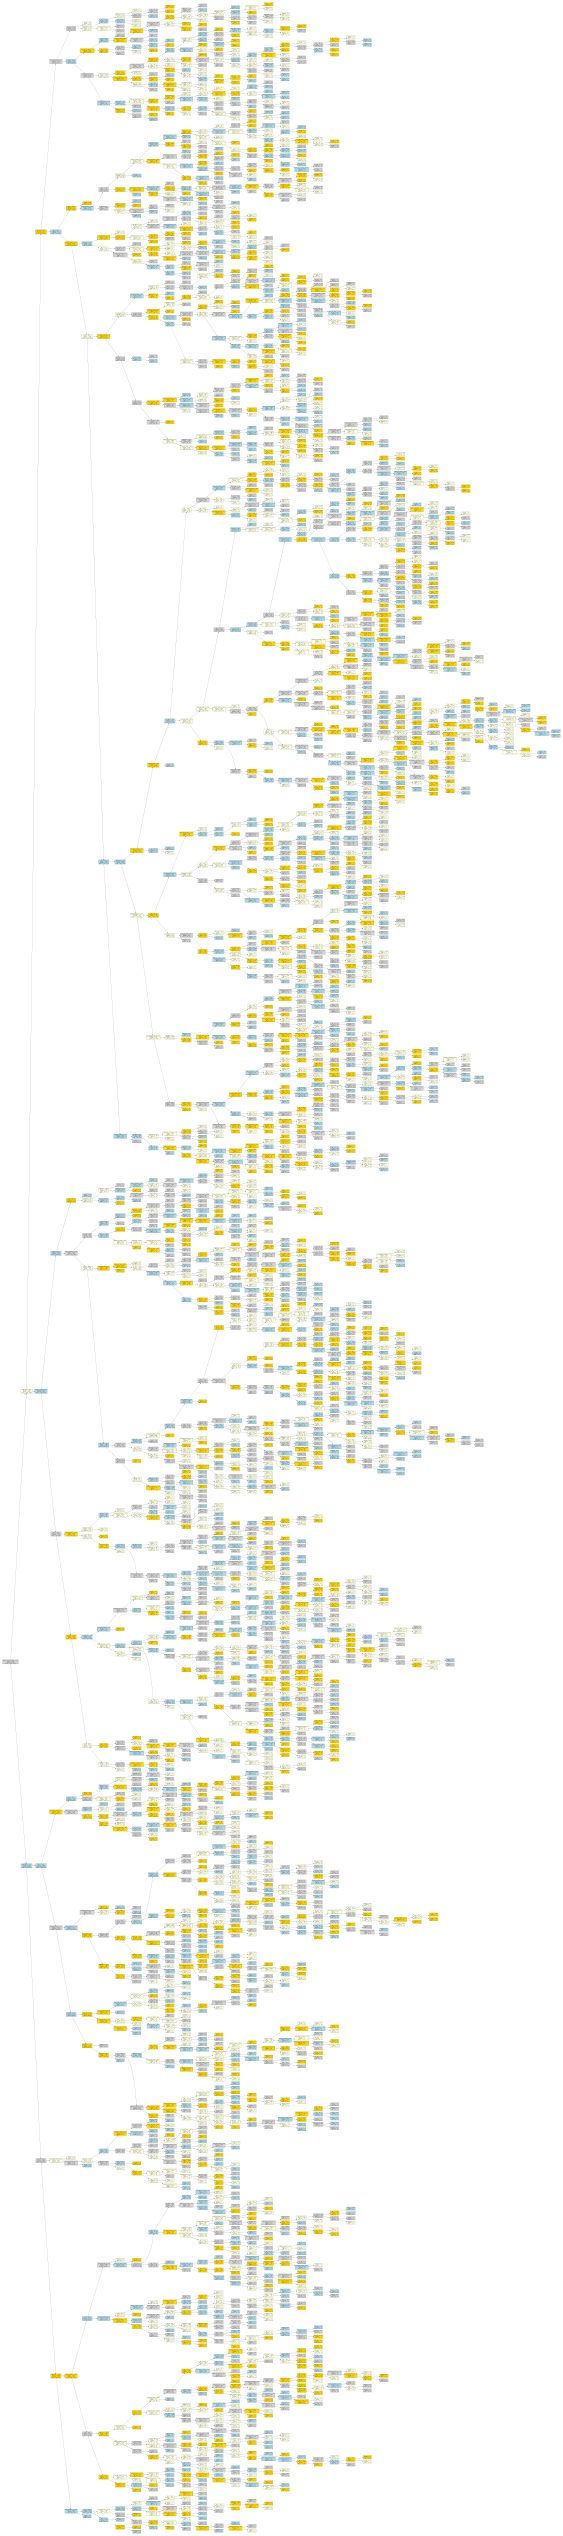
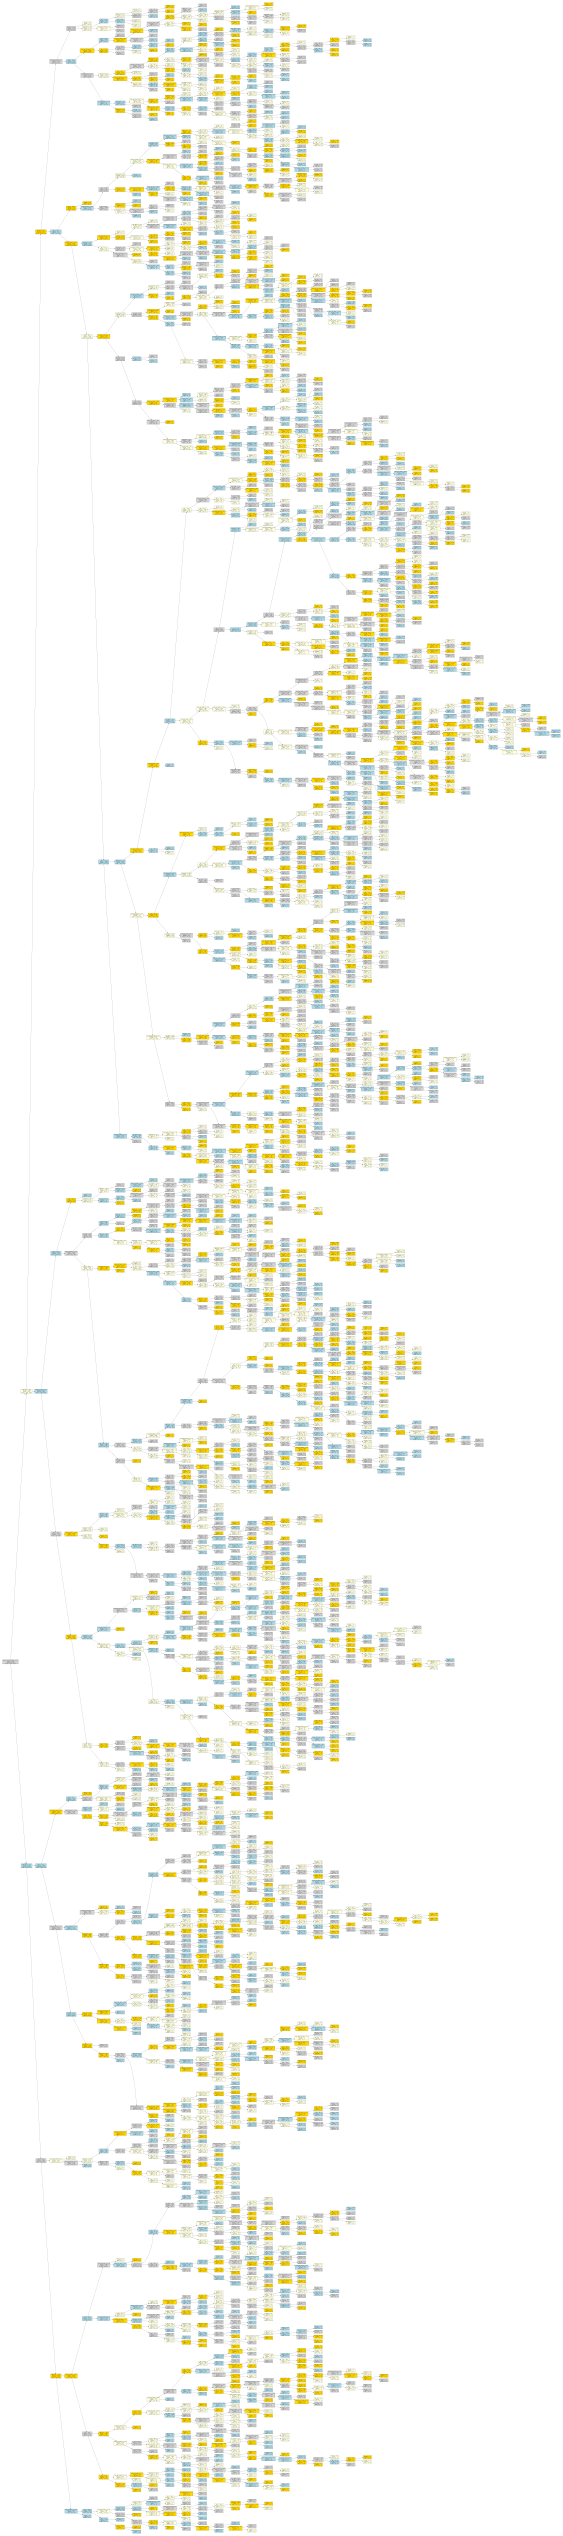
node "sex_Male <= 0.5 entropy = 0.982 samples = 19 value = [8, 11]": fillcolor lightgrey -> gold
